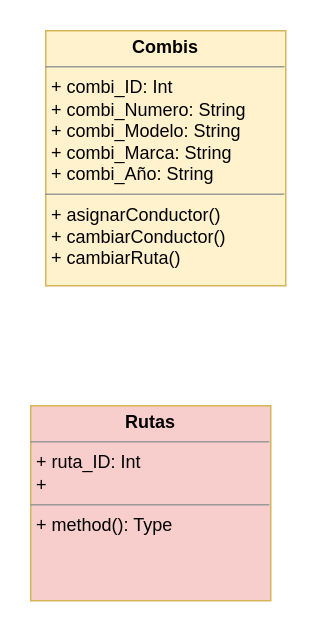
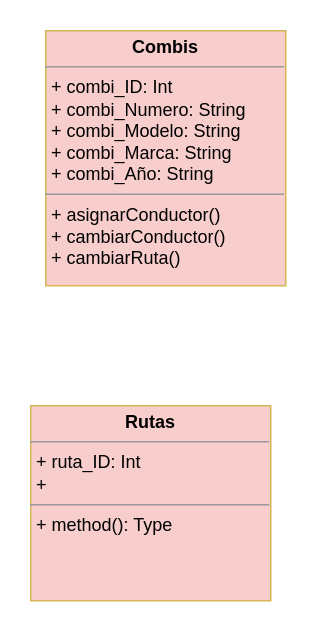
node "Combis + combi_ID: Int + combi_Numero: String + combi_Modelo: String + combi_Marca: String + combi_Año: String + asignarConductor() + cambiarConductor() + cambiarRuta()": fillcolor #fff2cc -> #f8cecc
